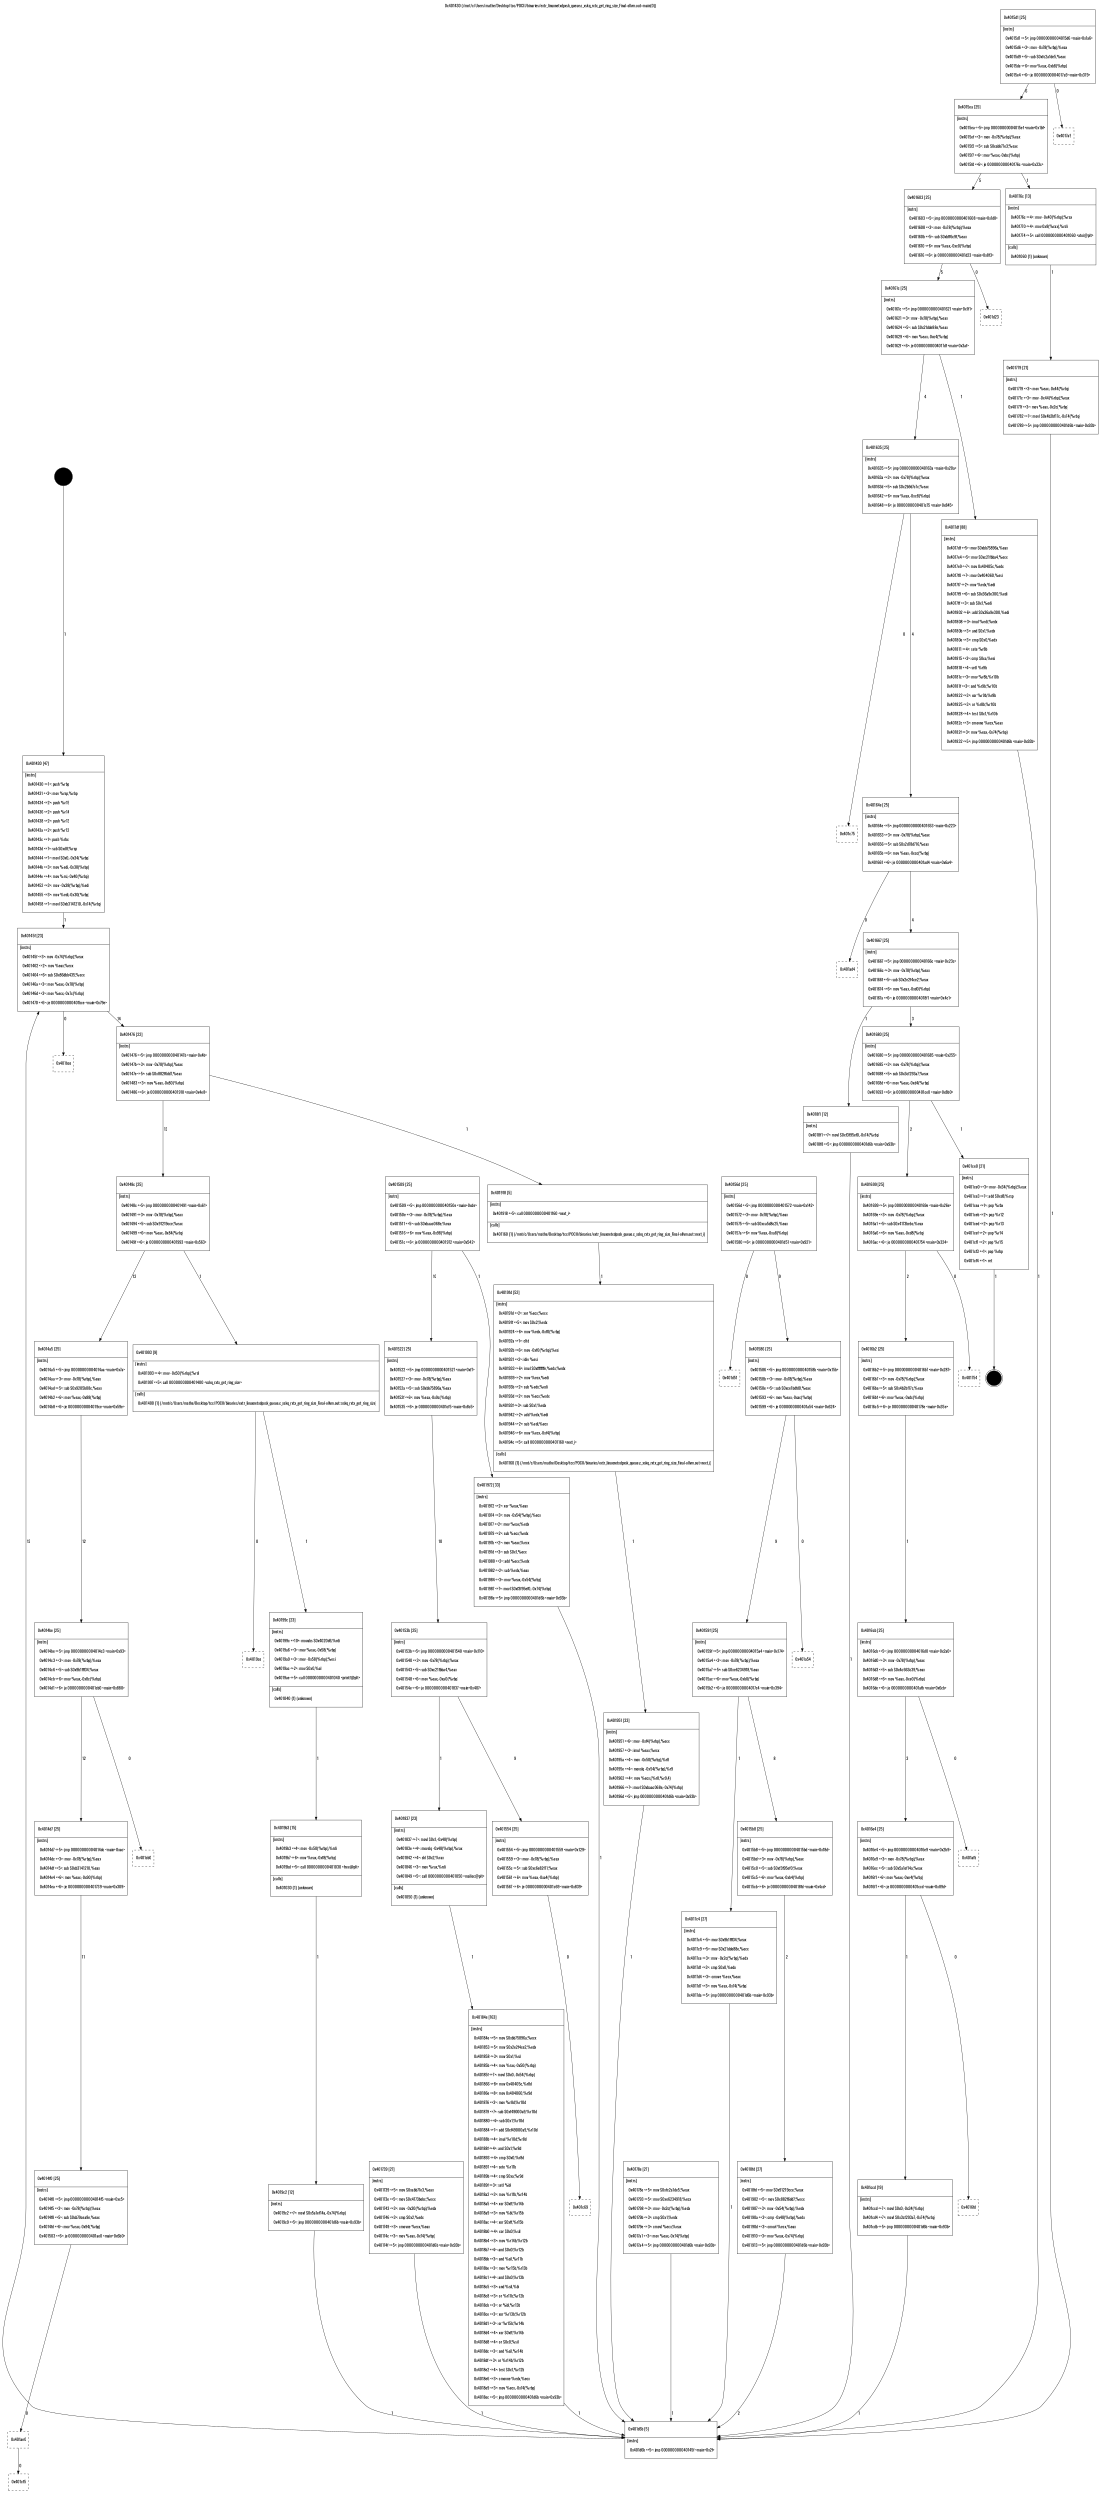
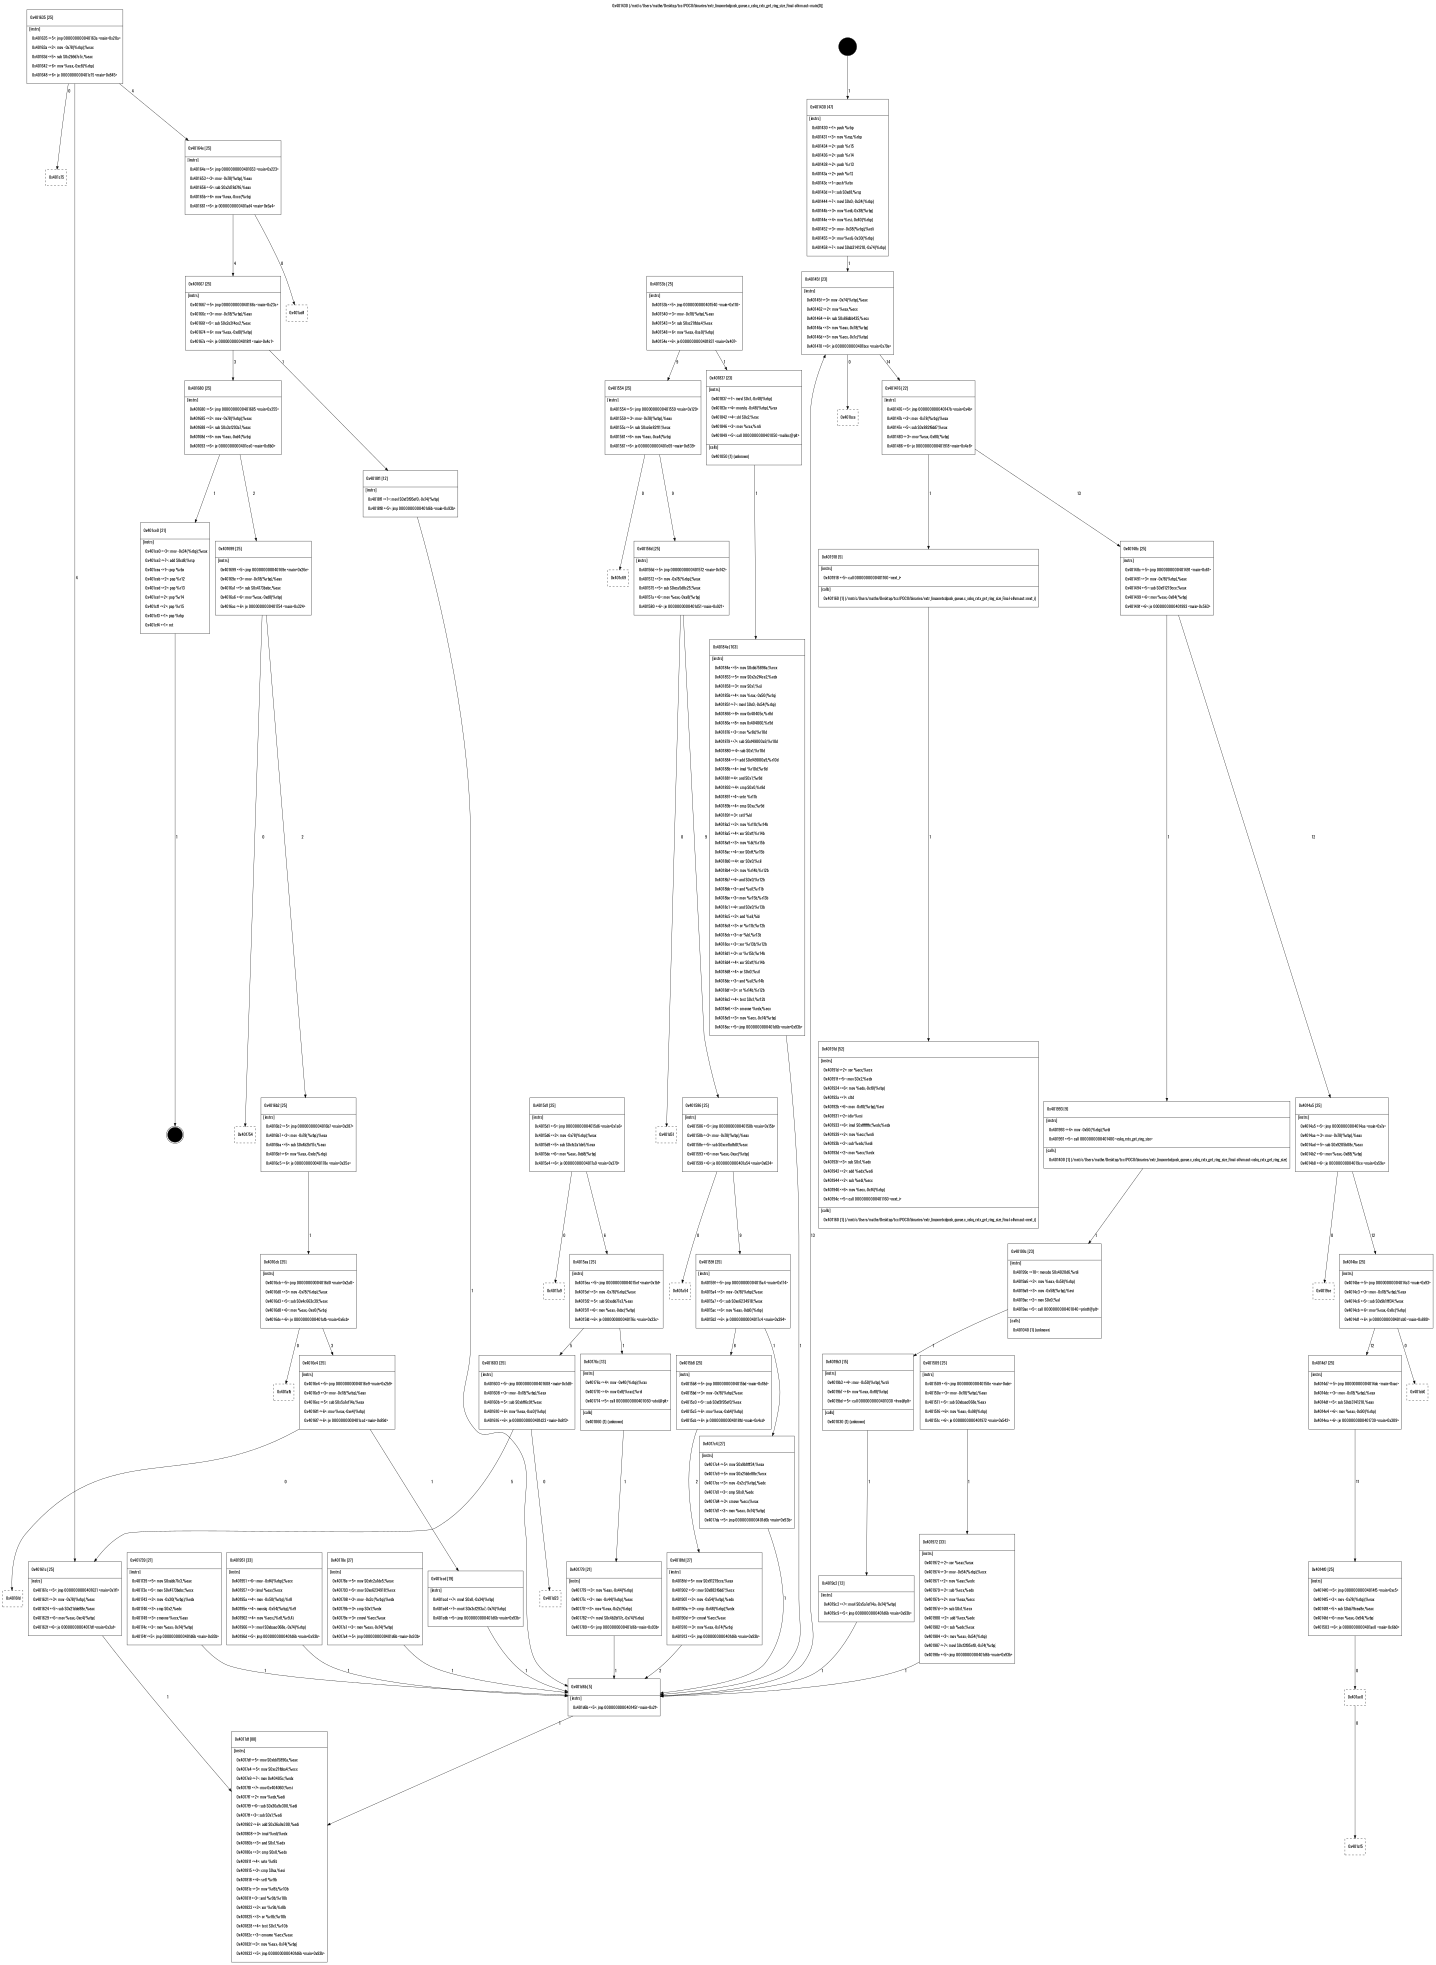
edge "0x40161c [25]" -> "0x401635 [25]": reversed
edge "0x401554 [25]" -> "0x40156d [25]": added, label "9"
node "0x401522 [25]": removed
edge "0x401993 [9]" -> "0x4019ce": now "0x4014a5 [25]" -> "0x4019ce"
edge "0x40191d [52]" -> "0x401951 [33]": removed, label "1"
edge "0x4017df [88]" -> "0x401d6b [5]": reversed
